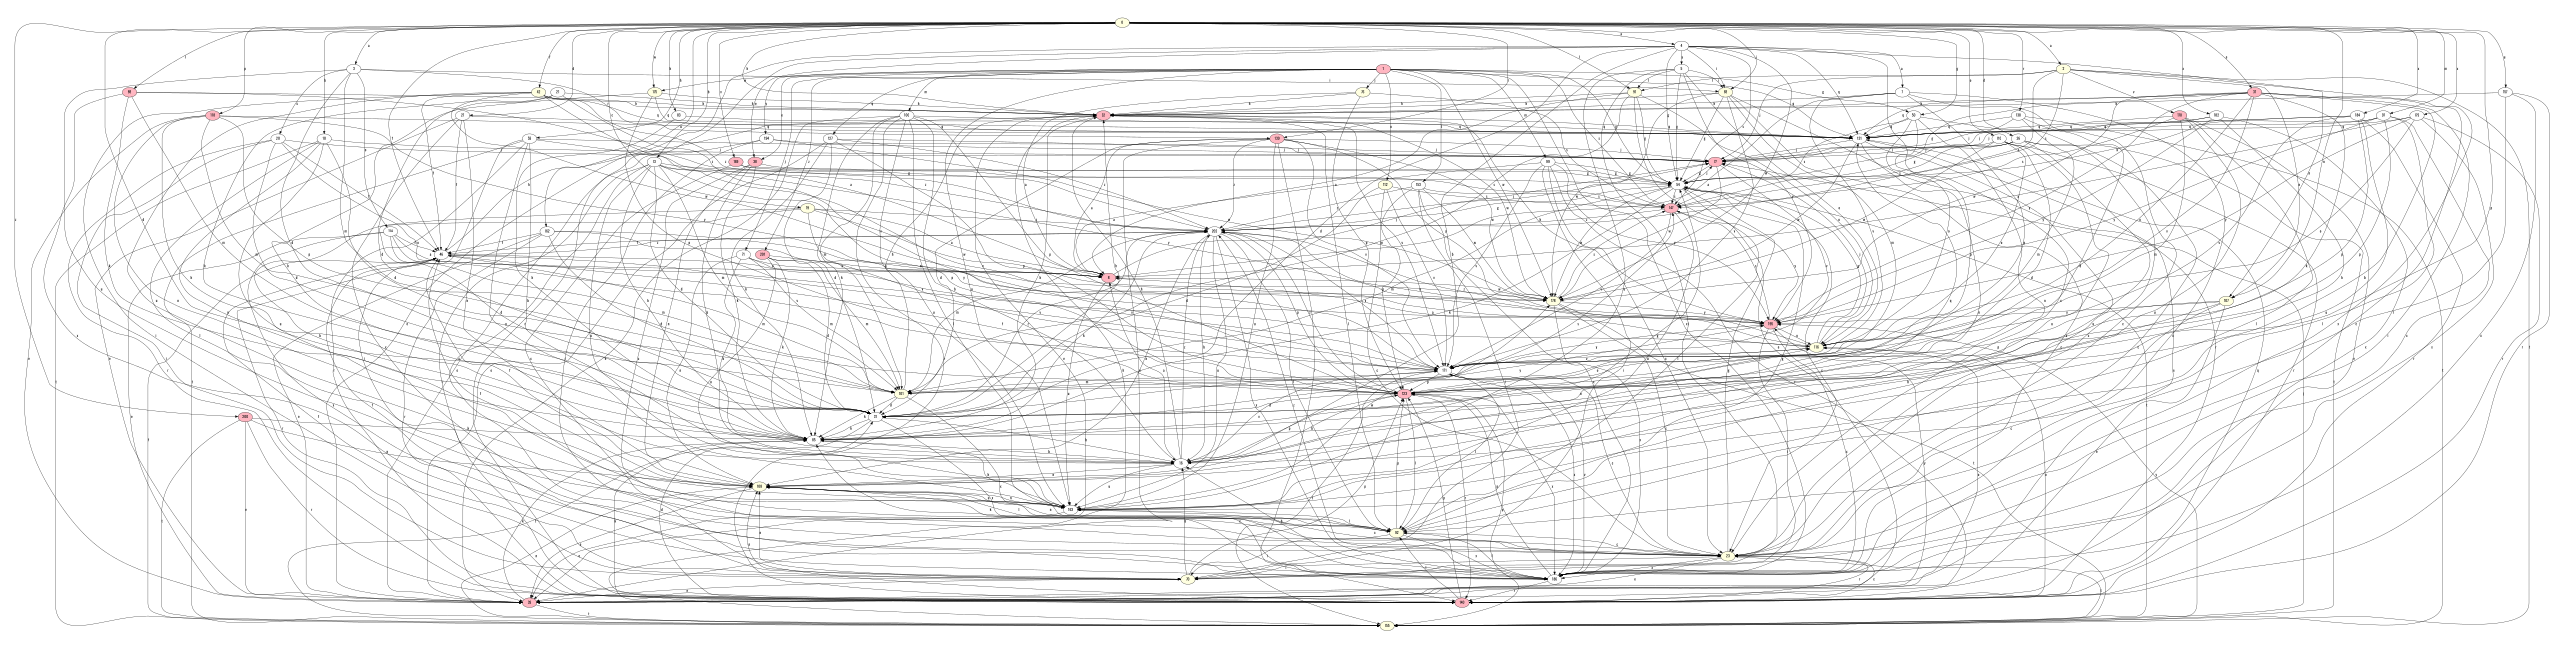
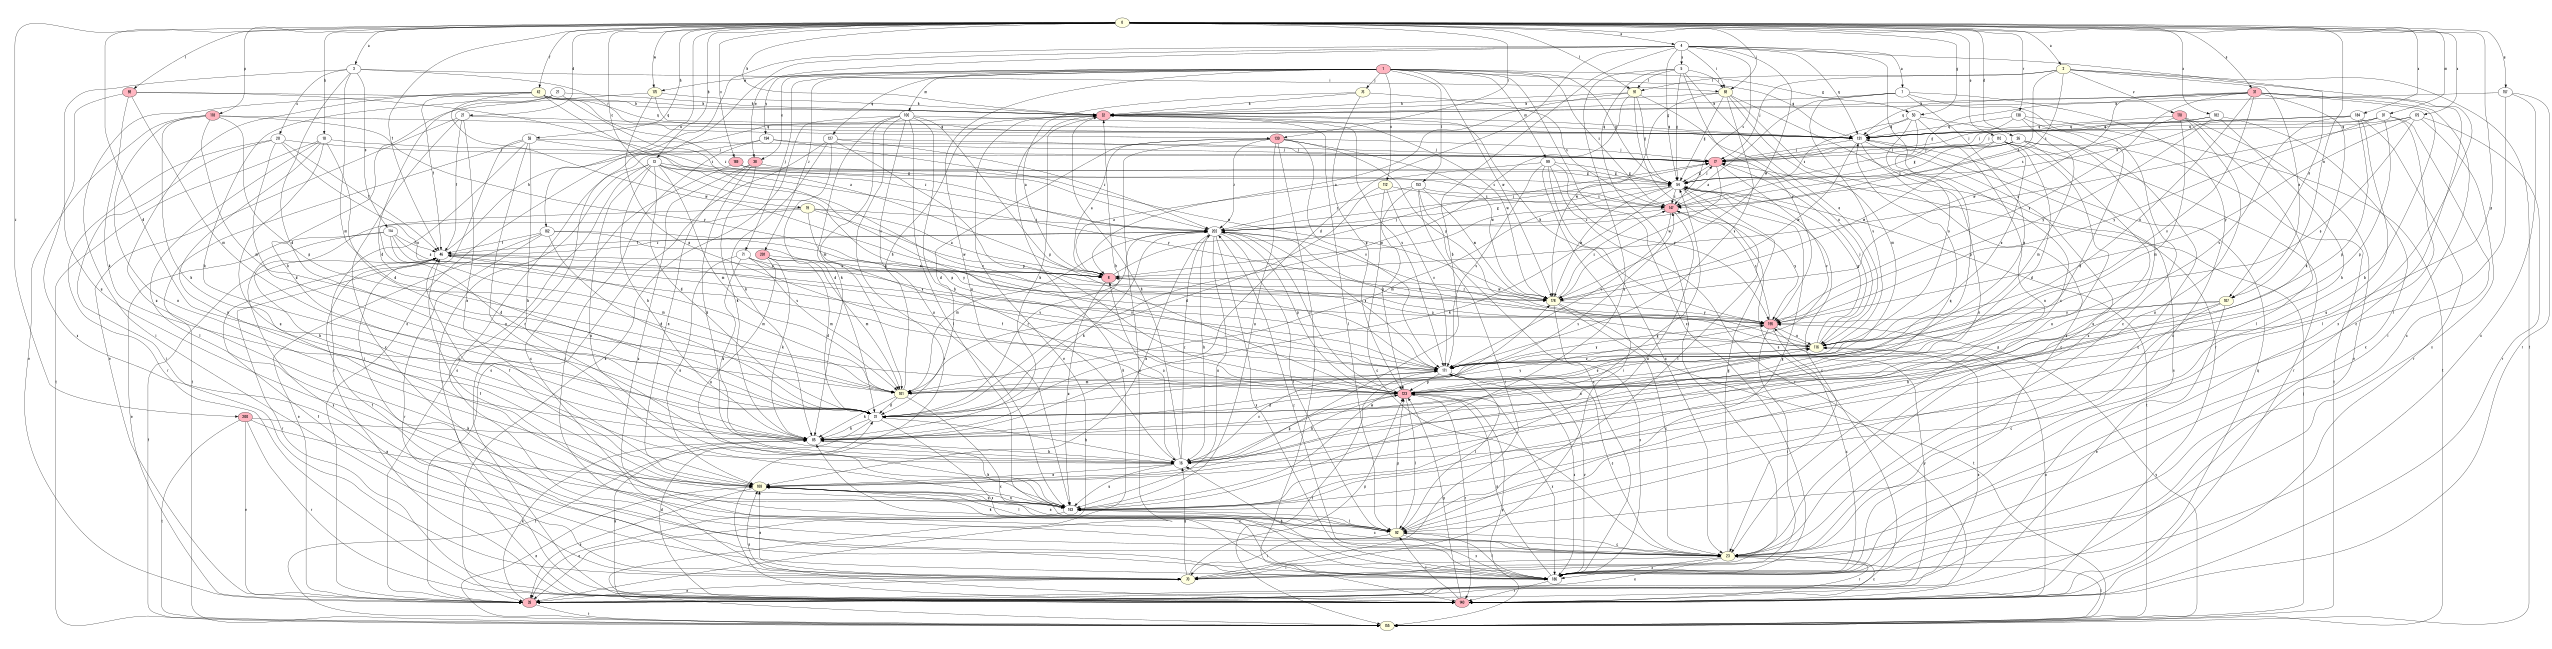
node "83": removed
